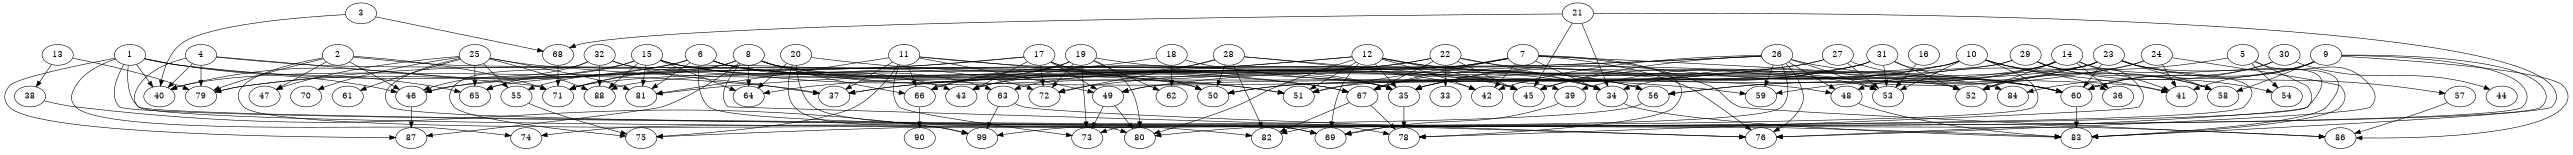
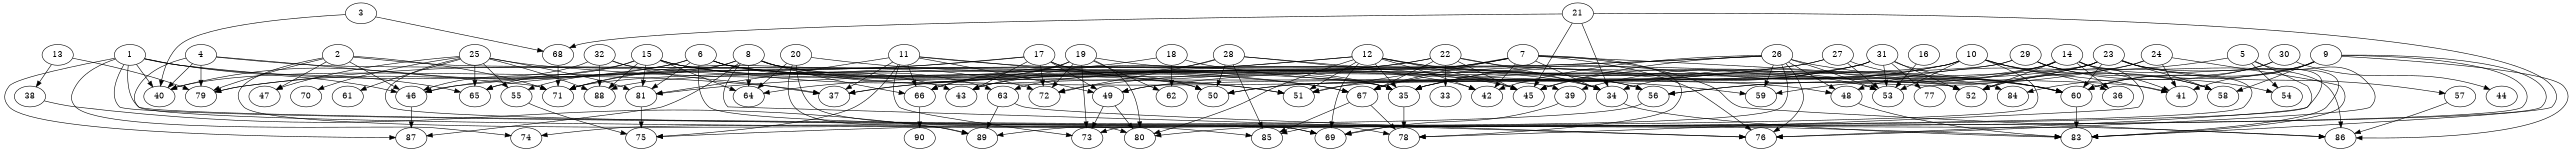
edge "14" -> "86": added
node "77": added
edge "32" -> "75": now "81" -> "75"
node "99": label "99" -> "89"
node "82": label "82" -> "85"
